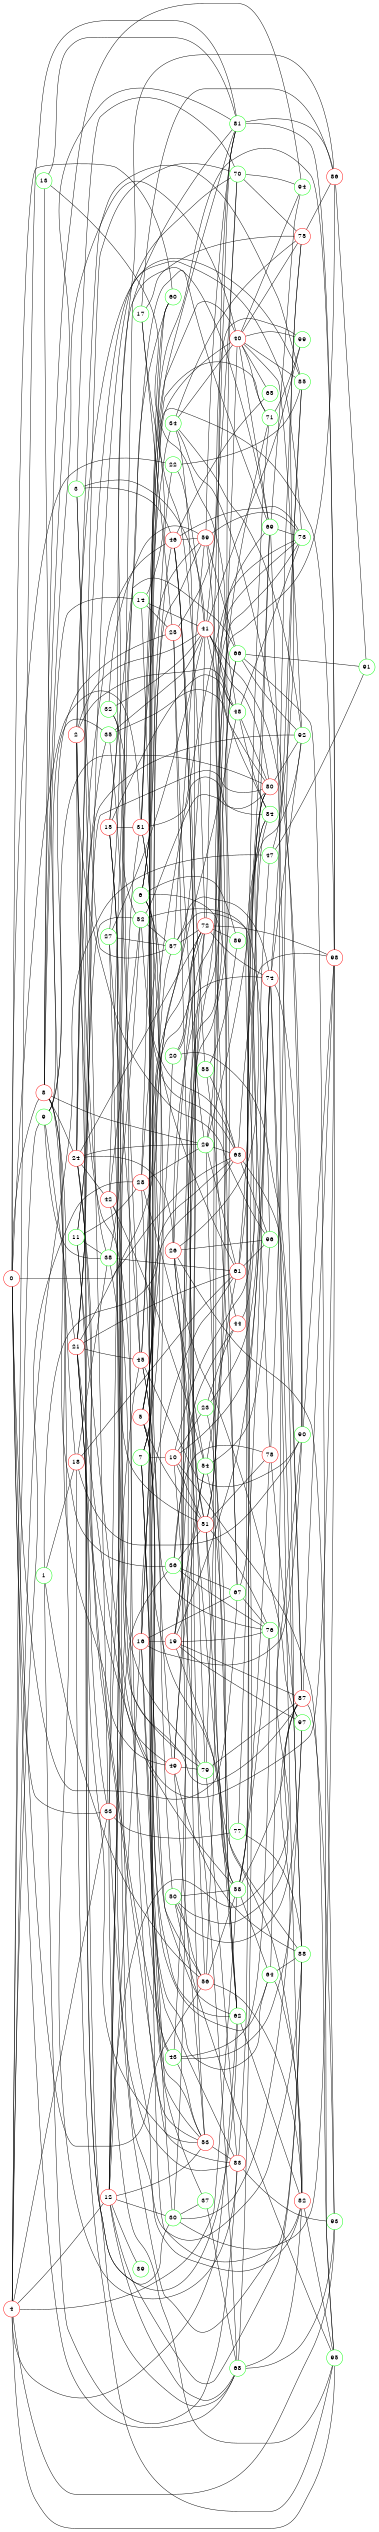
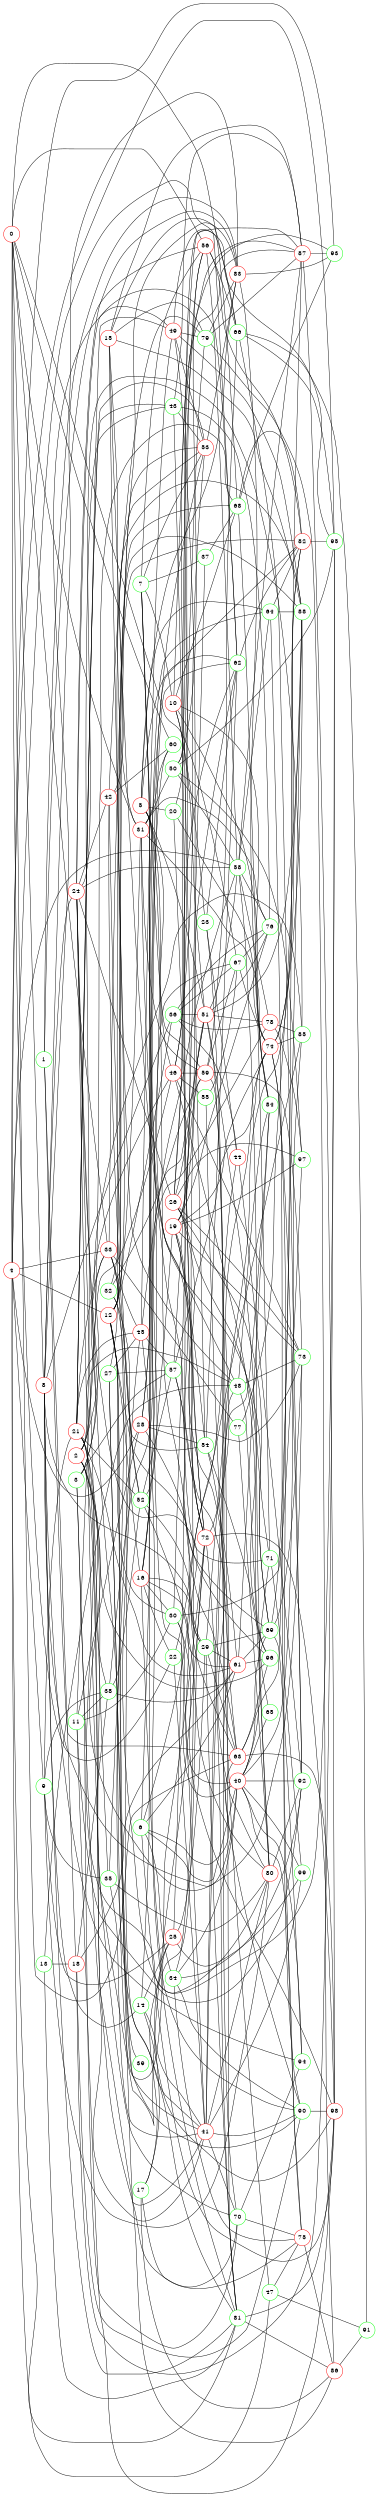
node "89": removed
edge "45" -- "90": now "19" -- "90"
